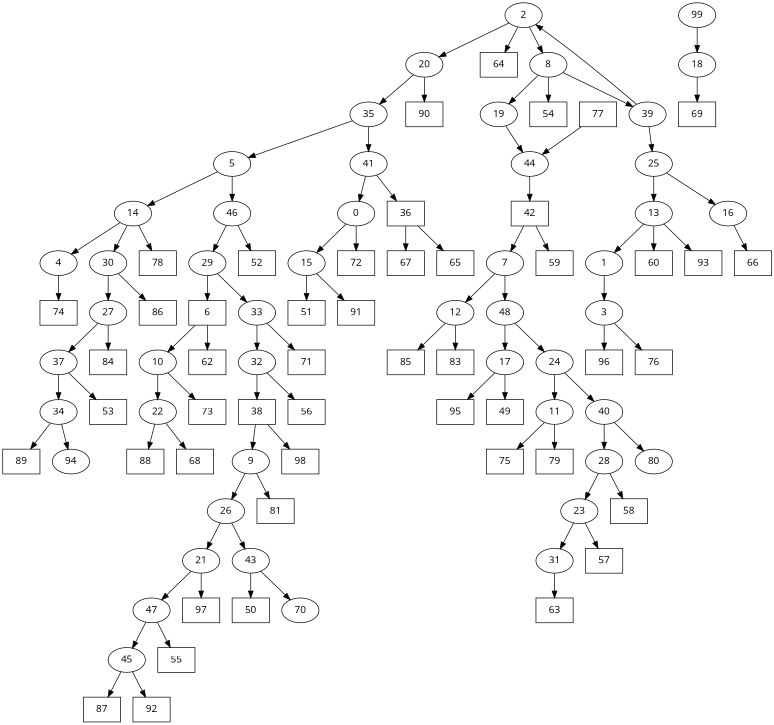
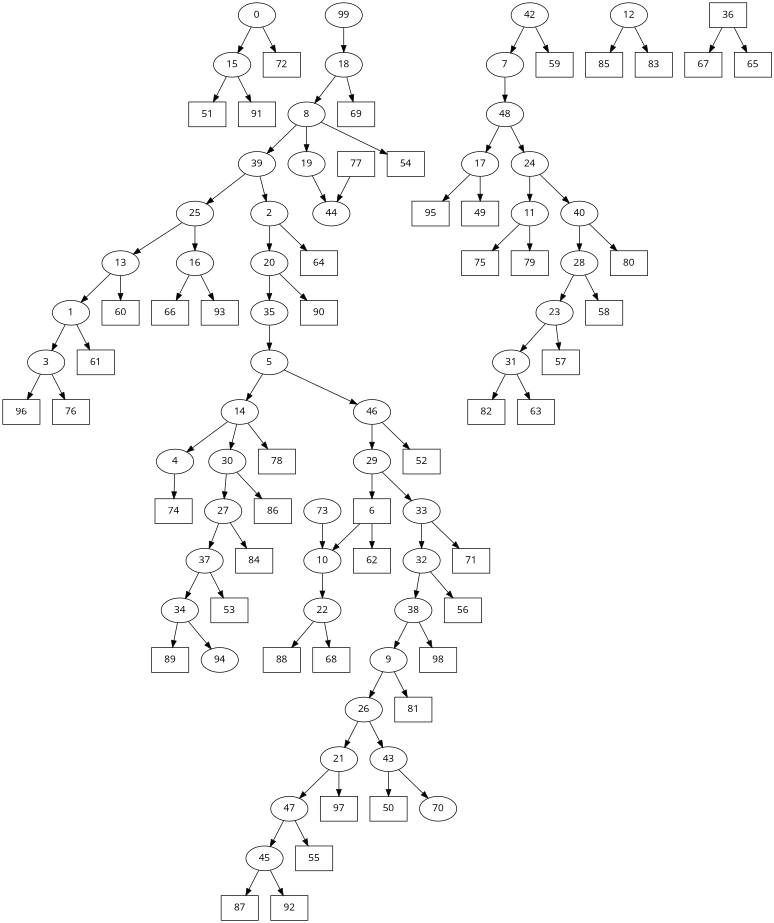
edge "2" -> "8": now "18" -> "8"
node "41": removed
edge "44" -> "42": removed
node "42": shape box -> ellipse
edge "13" -> "93": now "16" -> "93"
edge "7" -> "12": removed
node "61": added
edge "10" -> "73": reversed
node "73": shape box -> ellipse
node "38": shape box -> ellipse
node "82": added
node "80": shape ellipse -> box
